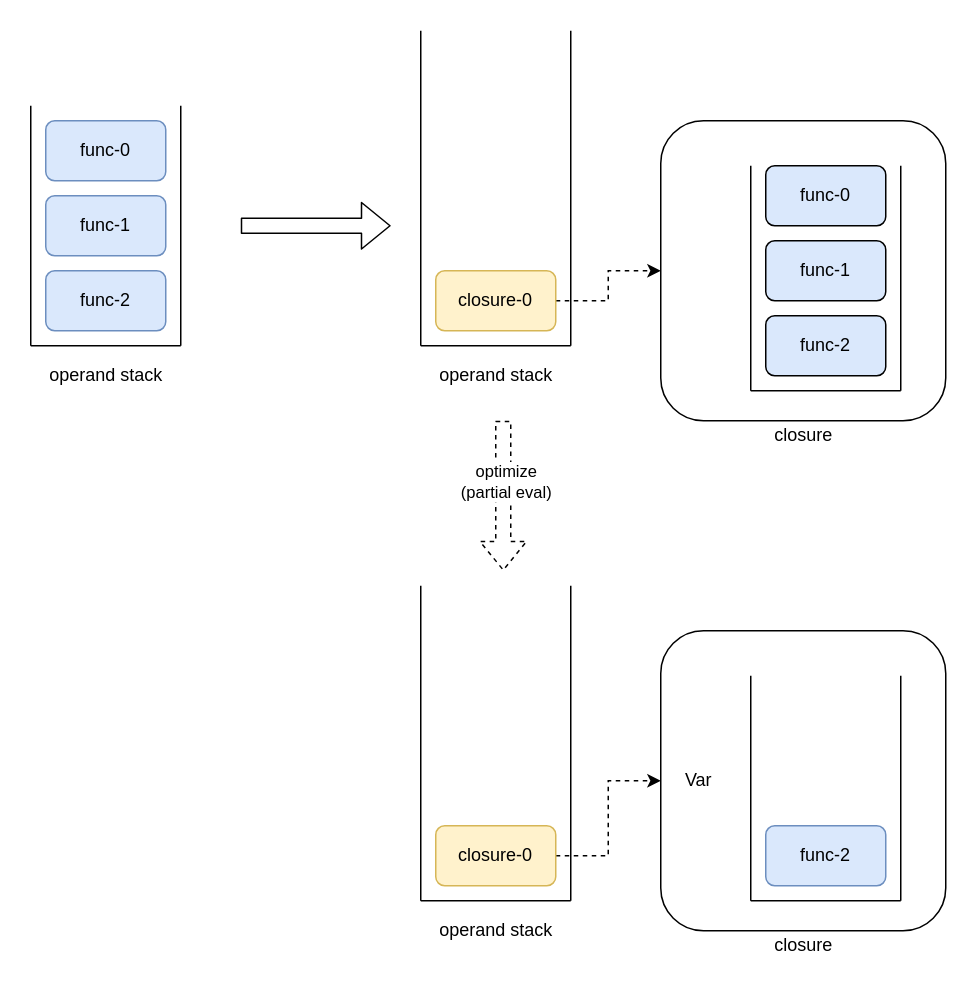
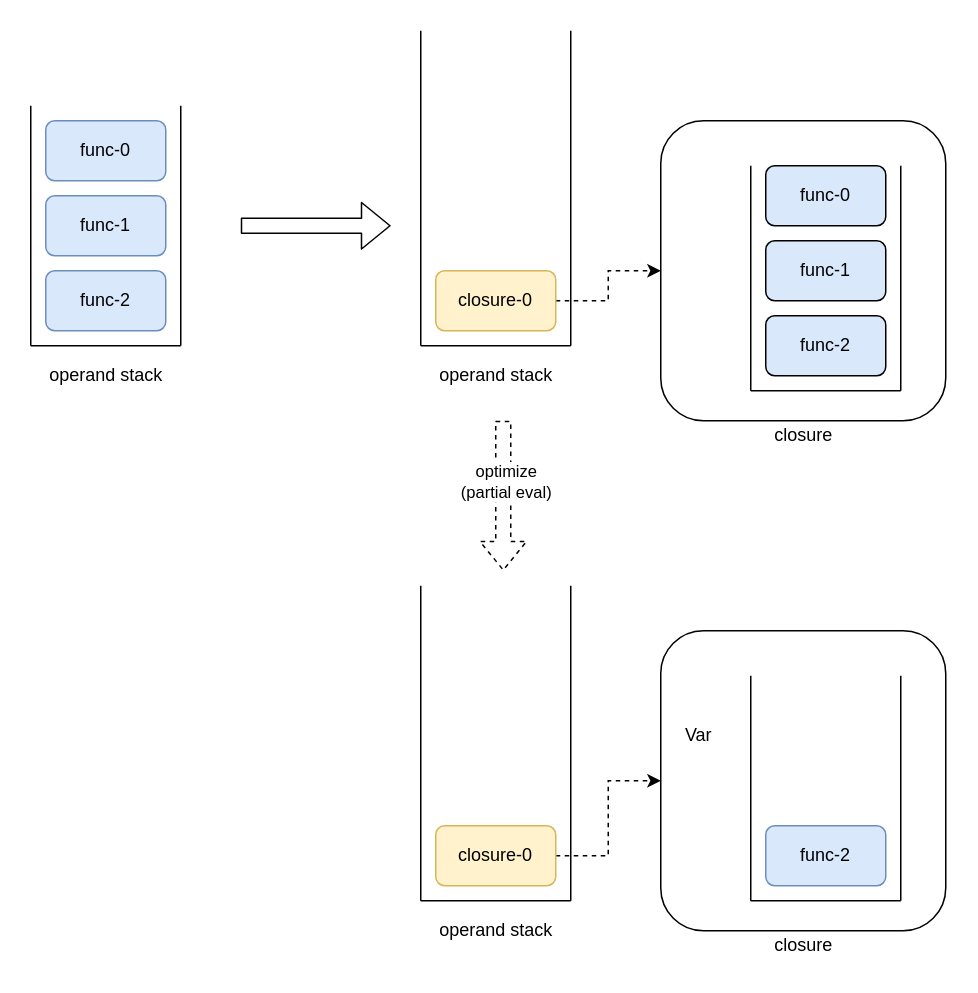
node "Var": moved (698, 781) -> (698, 736)
